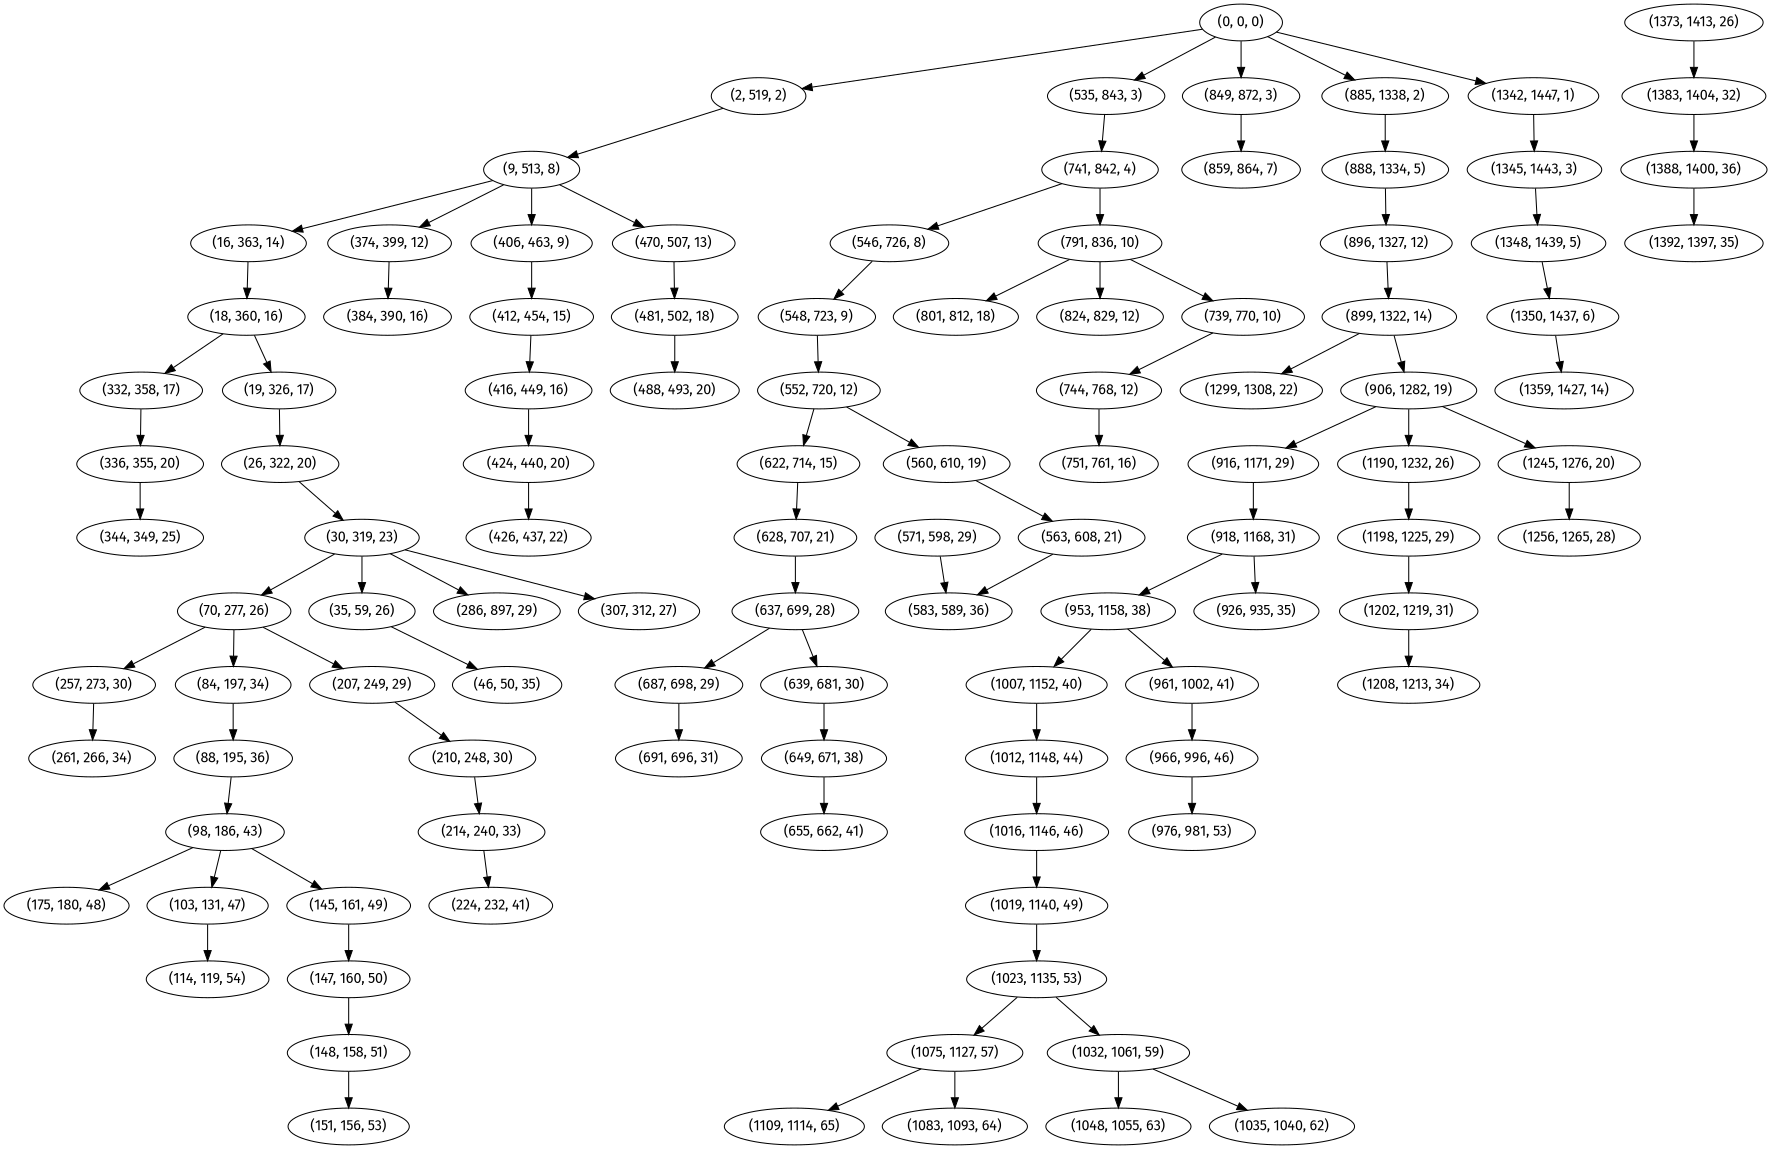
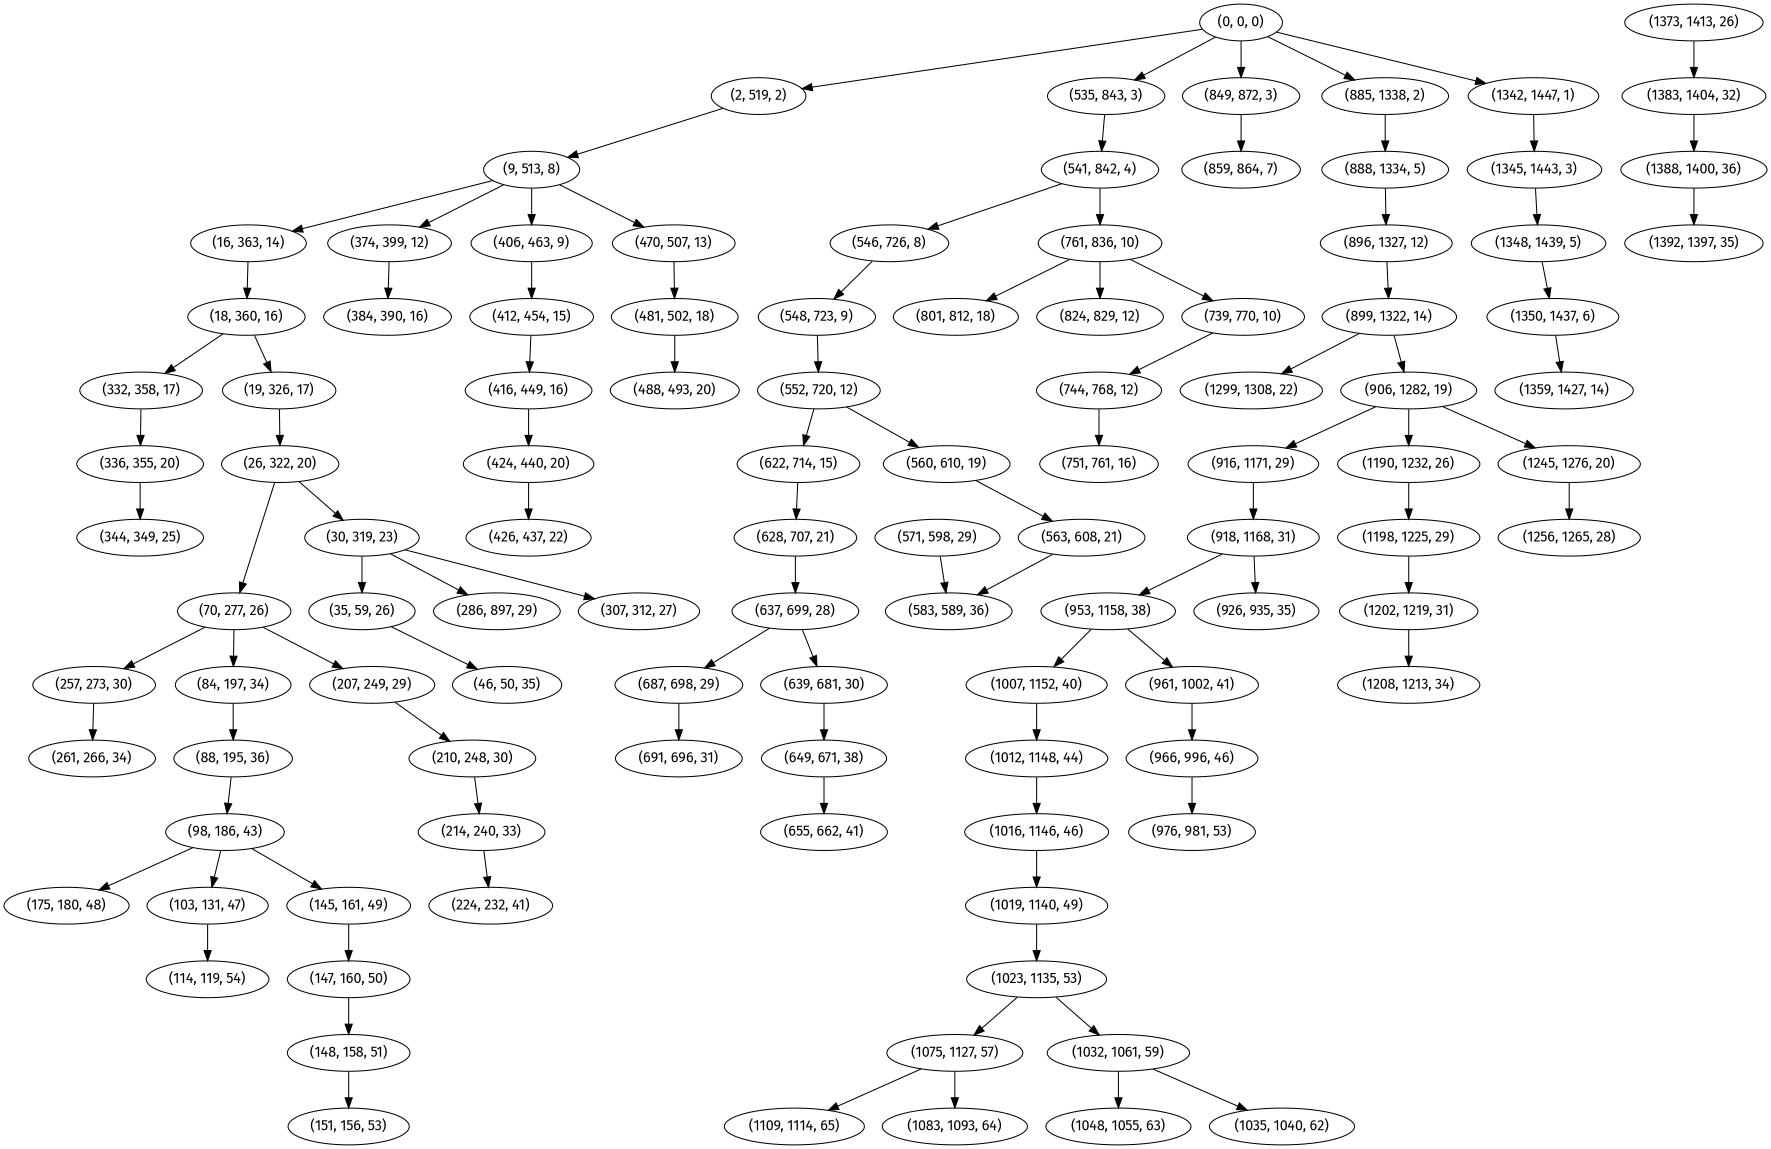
node "(741, 842, 4)": label "(741, 842, 4)" -> "(541, 842, 4)"
node "(791, 836, 10)": label "(791, 836, 10)" -> "(761, 836, 10)"
edge "(30, 319, 23)" -> "(70, 277, 26)": now "(26, 322, 20)" -> "(70, 277, 26)"
